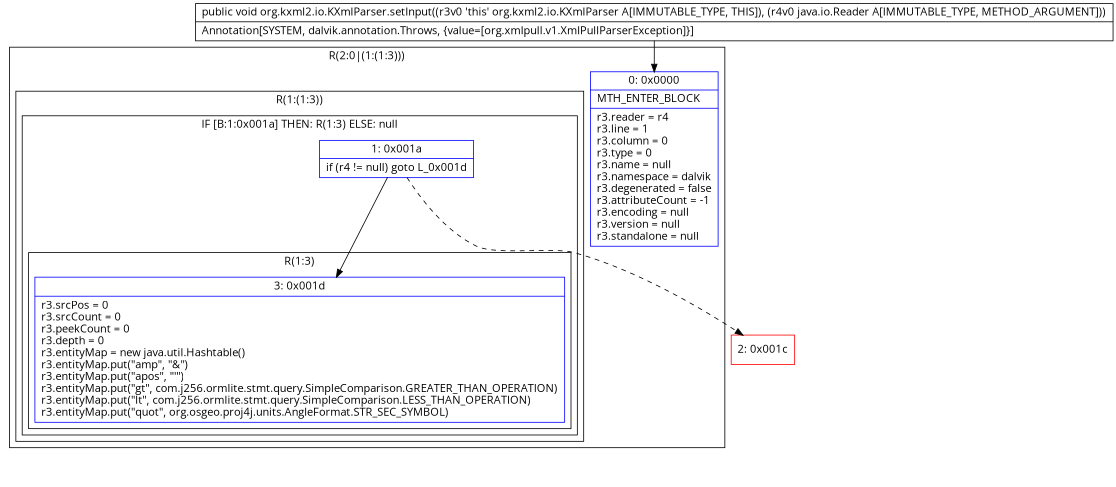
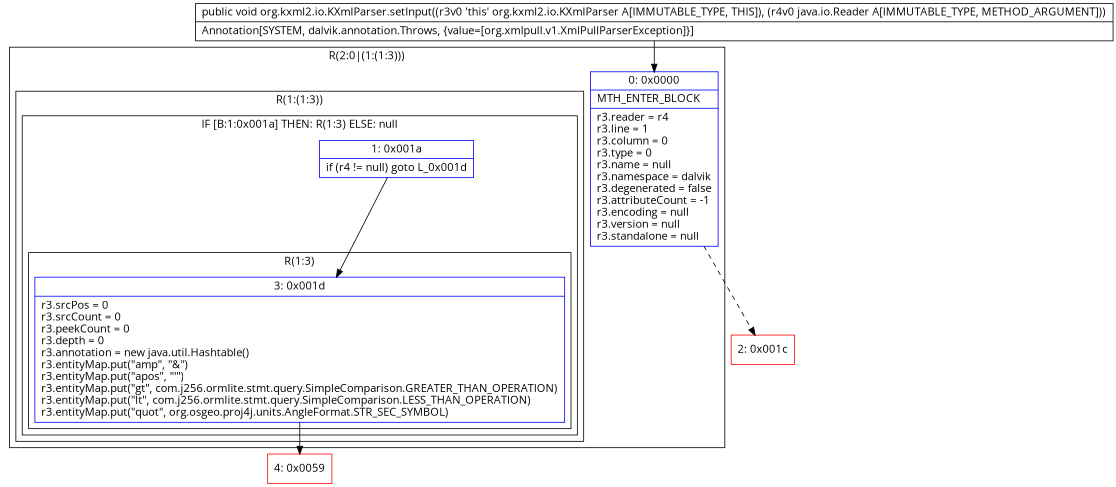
edge "1: 0x001a" -> "2: 0x001c": now "0: 0x0000" -> "2: 0x001c"
node "3: 0x001d": text "r3.entityMap = new java.util.Hashtable()" -> "r3.annotation = new java.util.Hashtable()"
node "4: 0x0059": added
